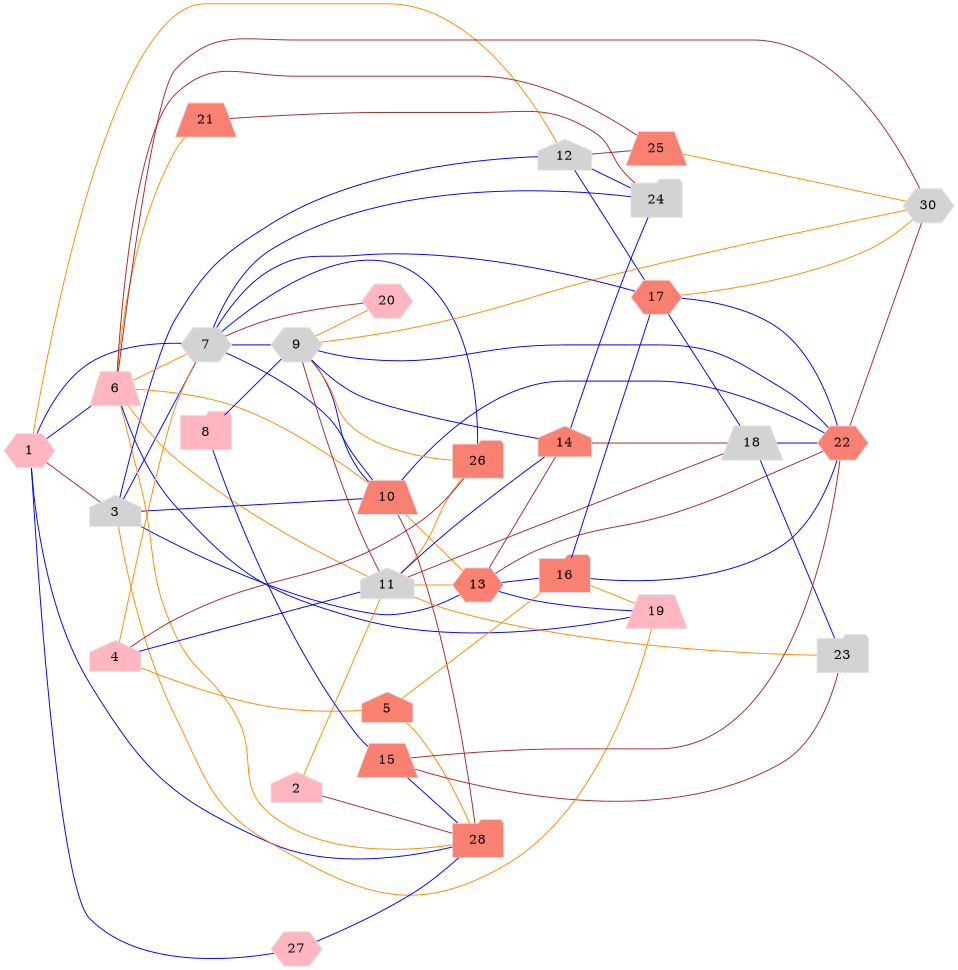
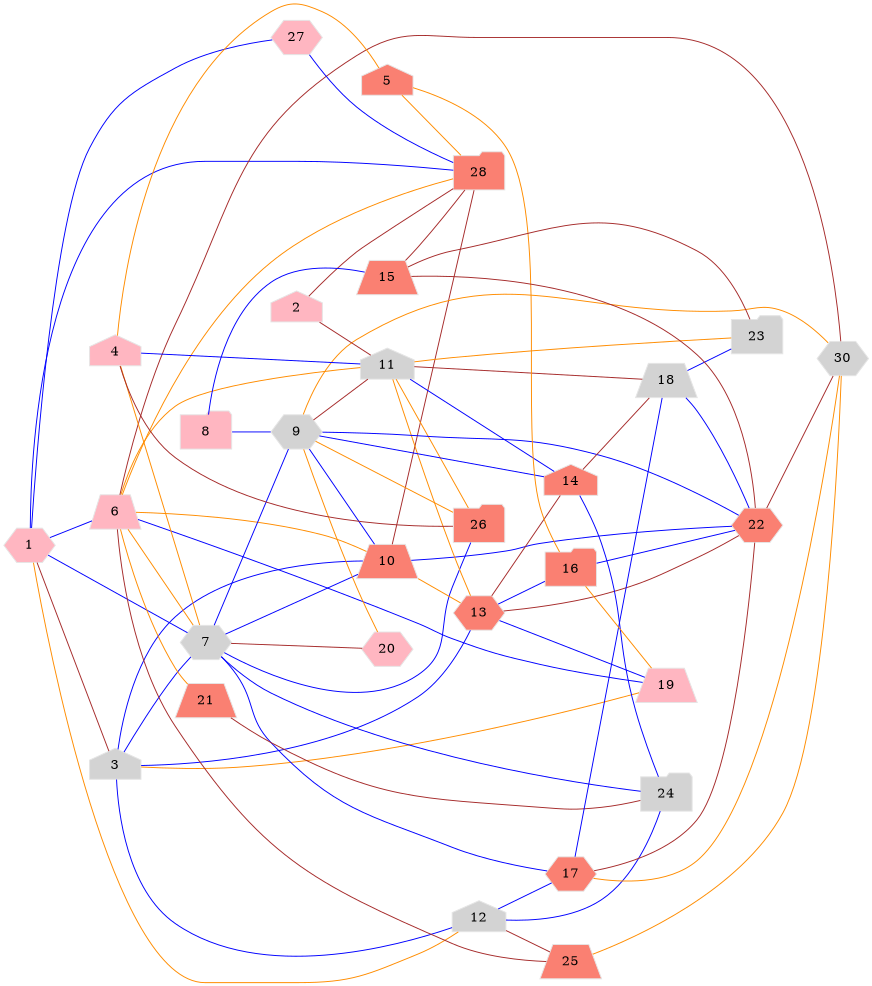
edge "17" -- "22": color blue -> brown
edge "17" -- "16": removed
edge "11" -- "2": color darkorange -> brown
edge "15" -- "28": color blue -> brown
